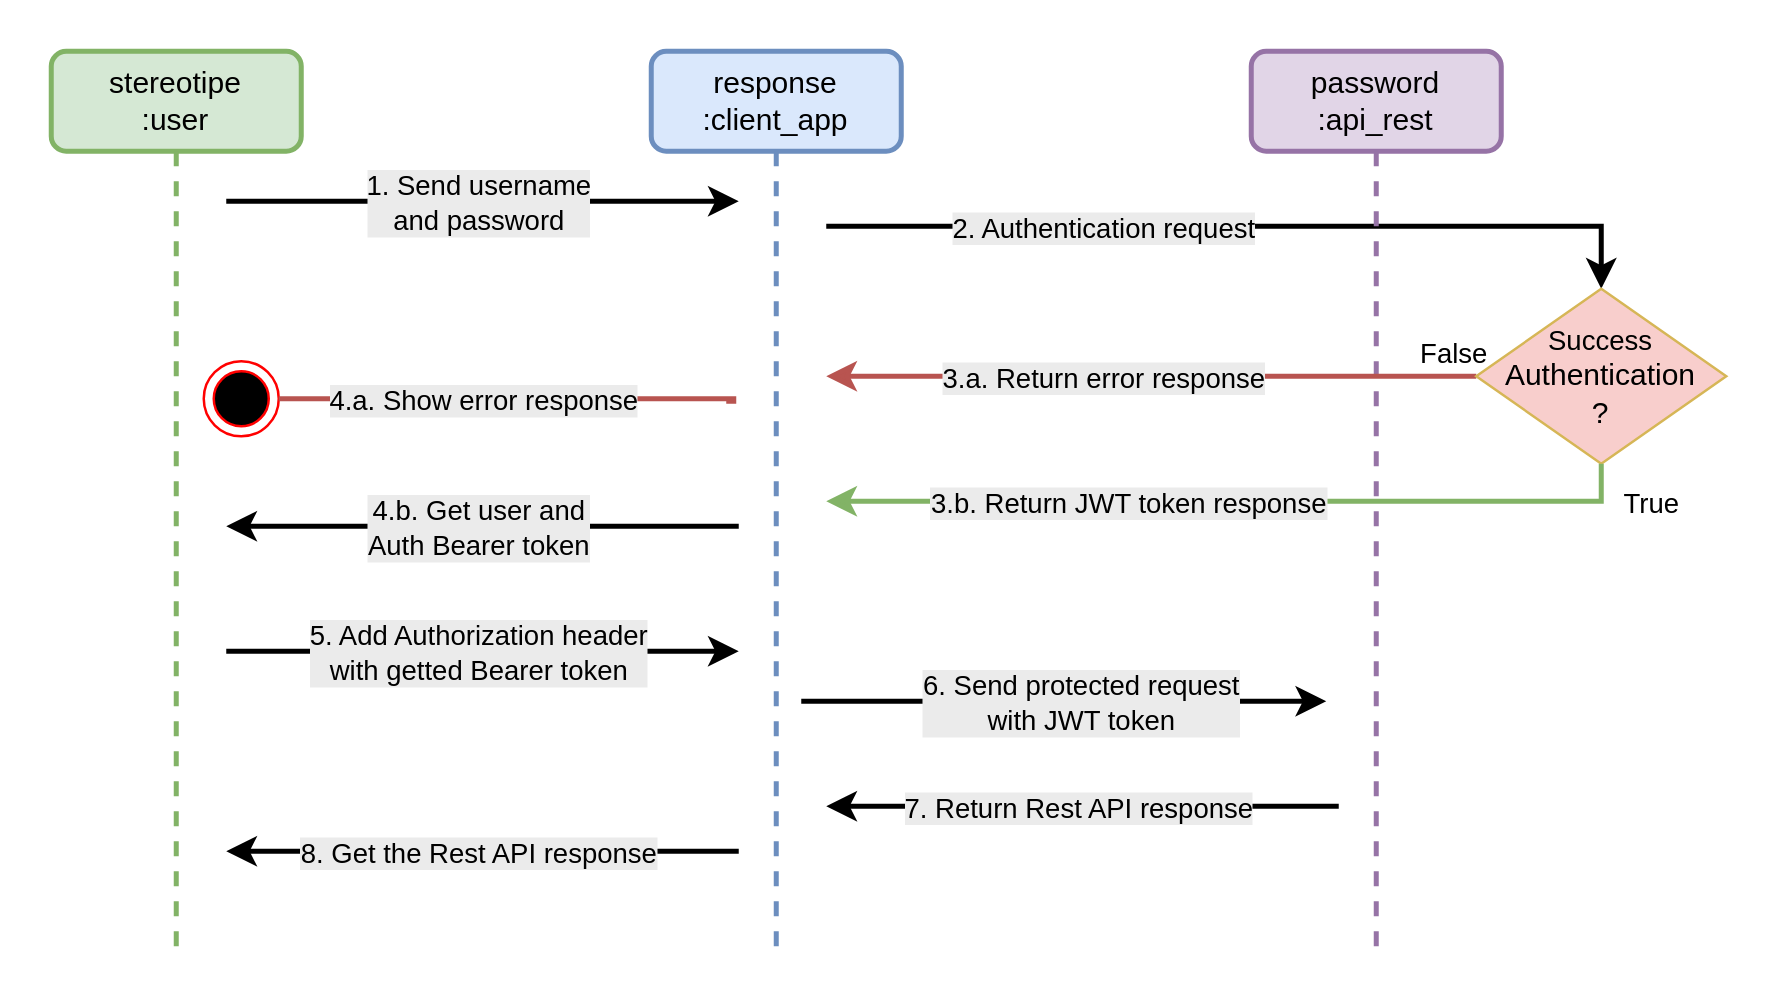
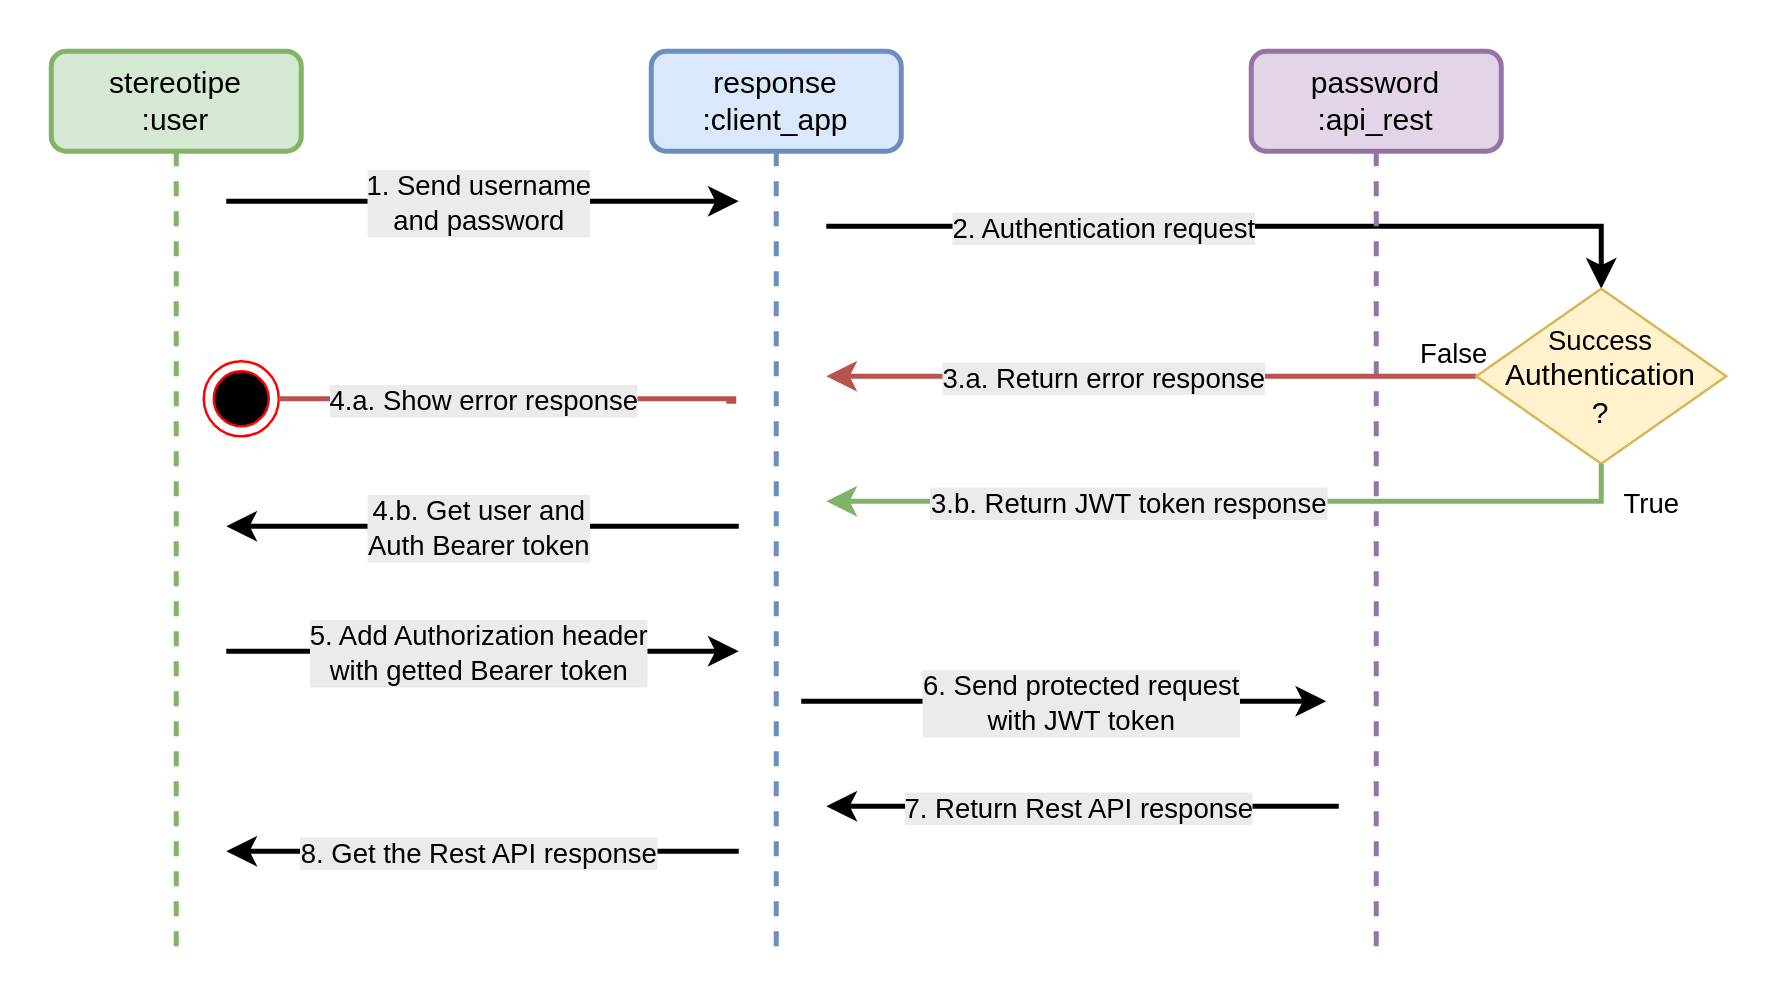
node "Success Authentication ?": fillcolor #f8cecc -> #fff2cc
